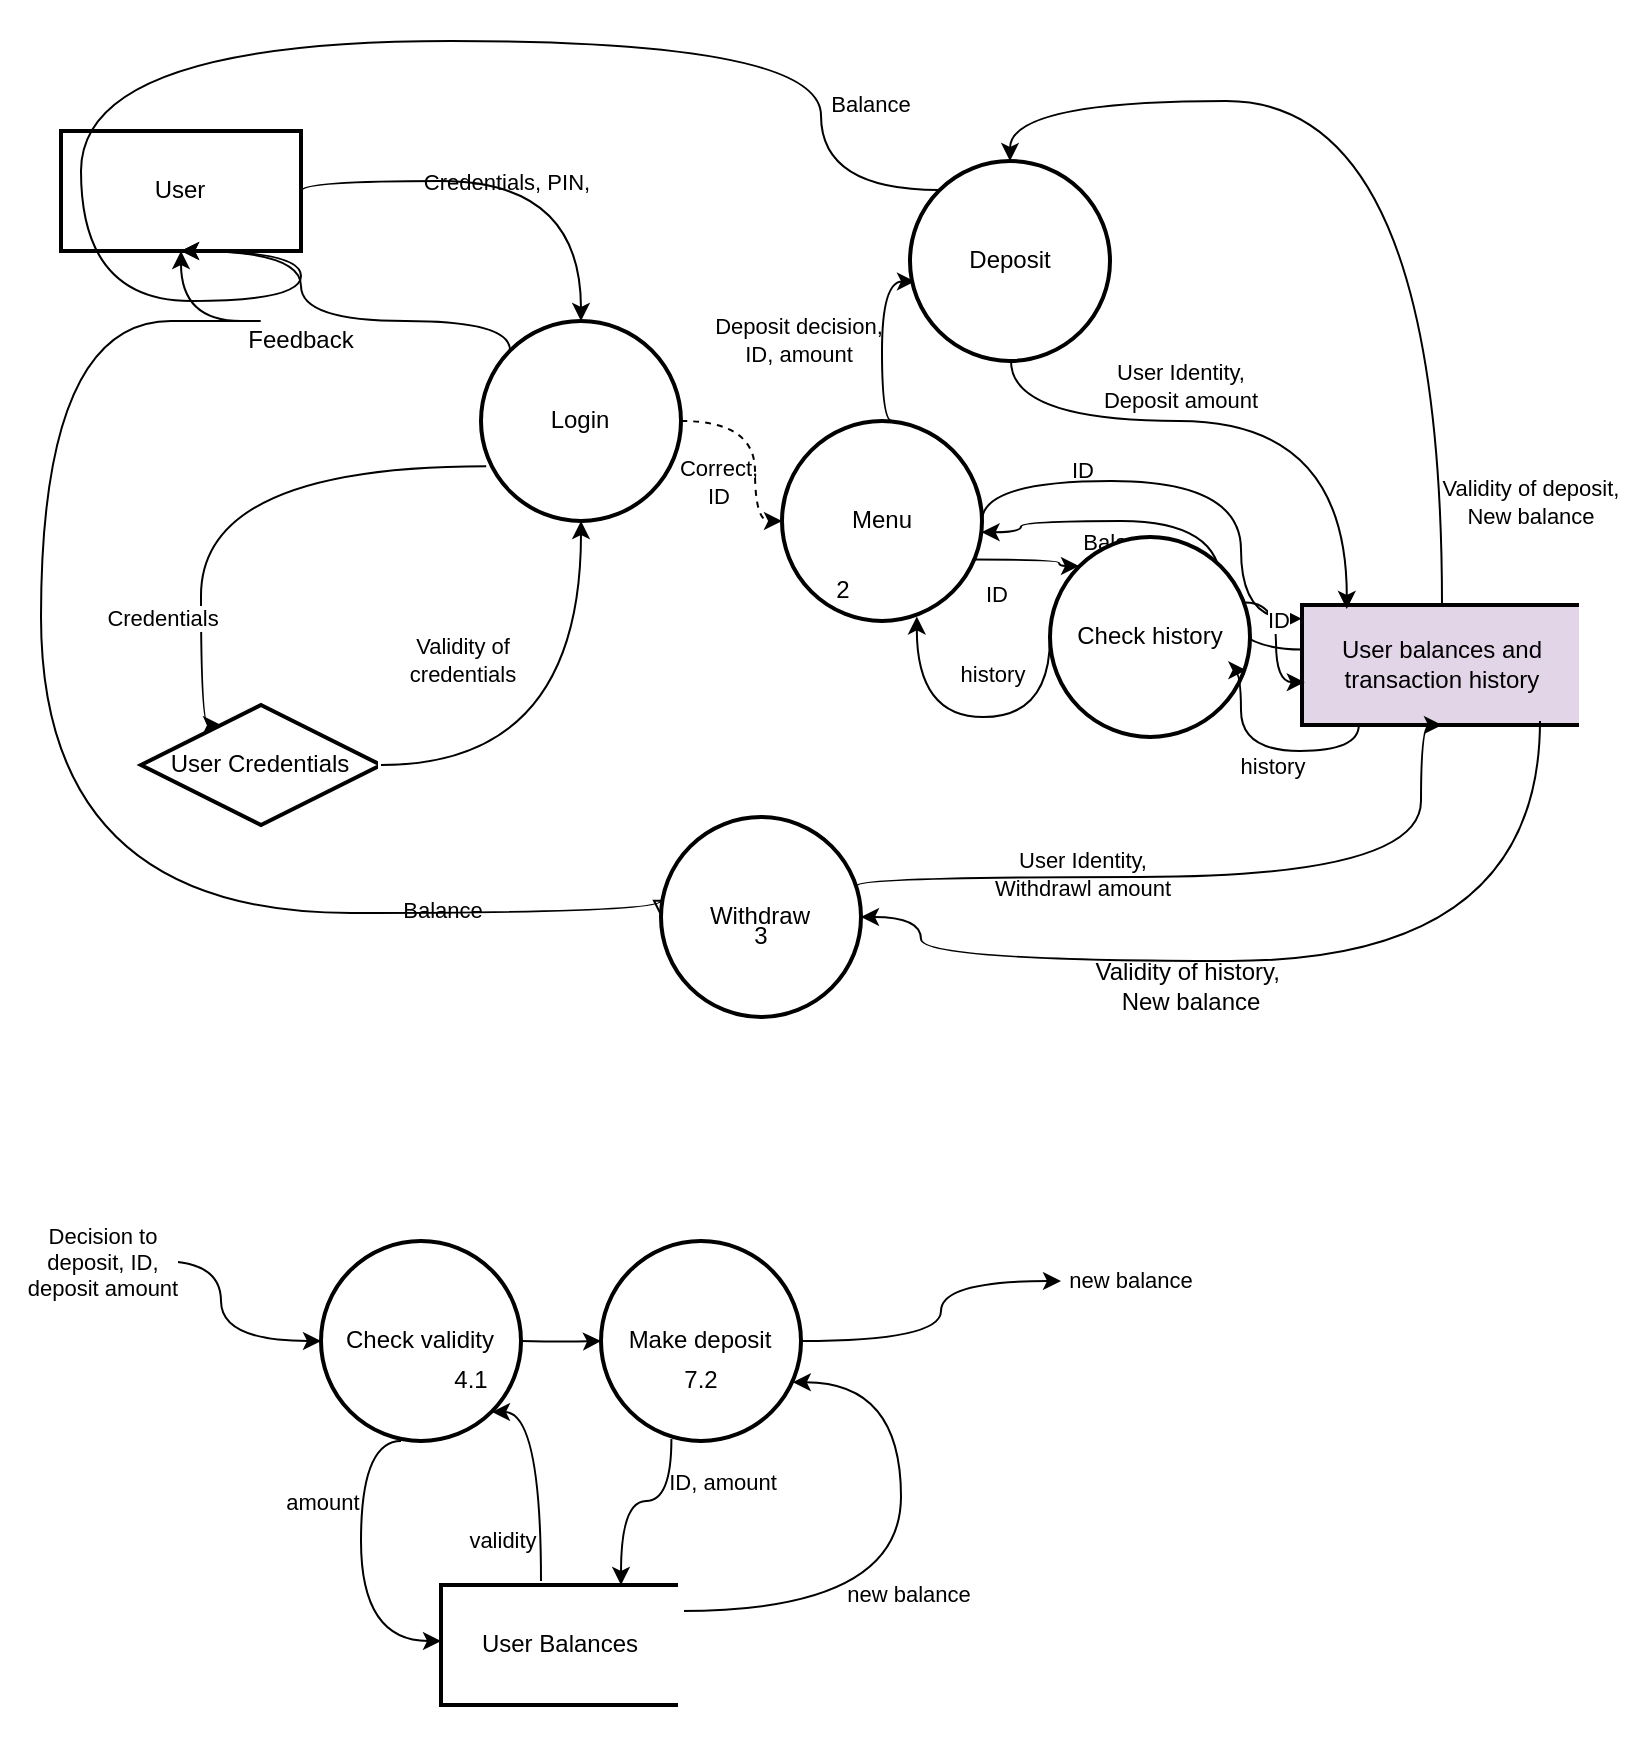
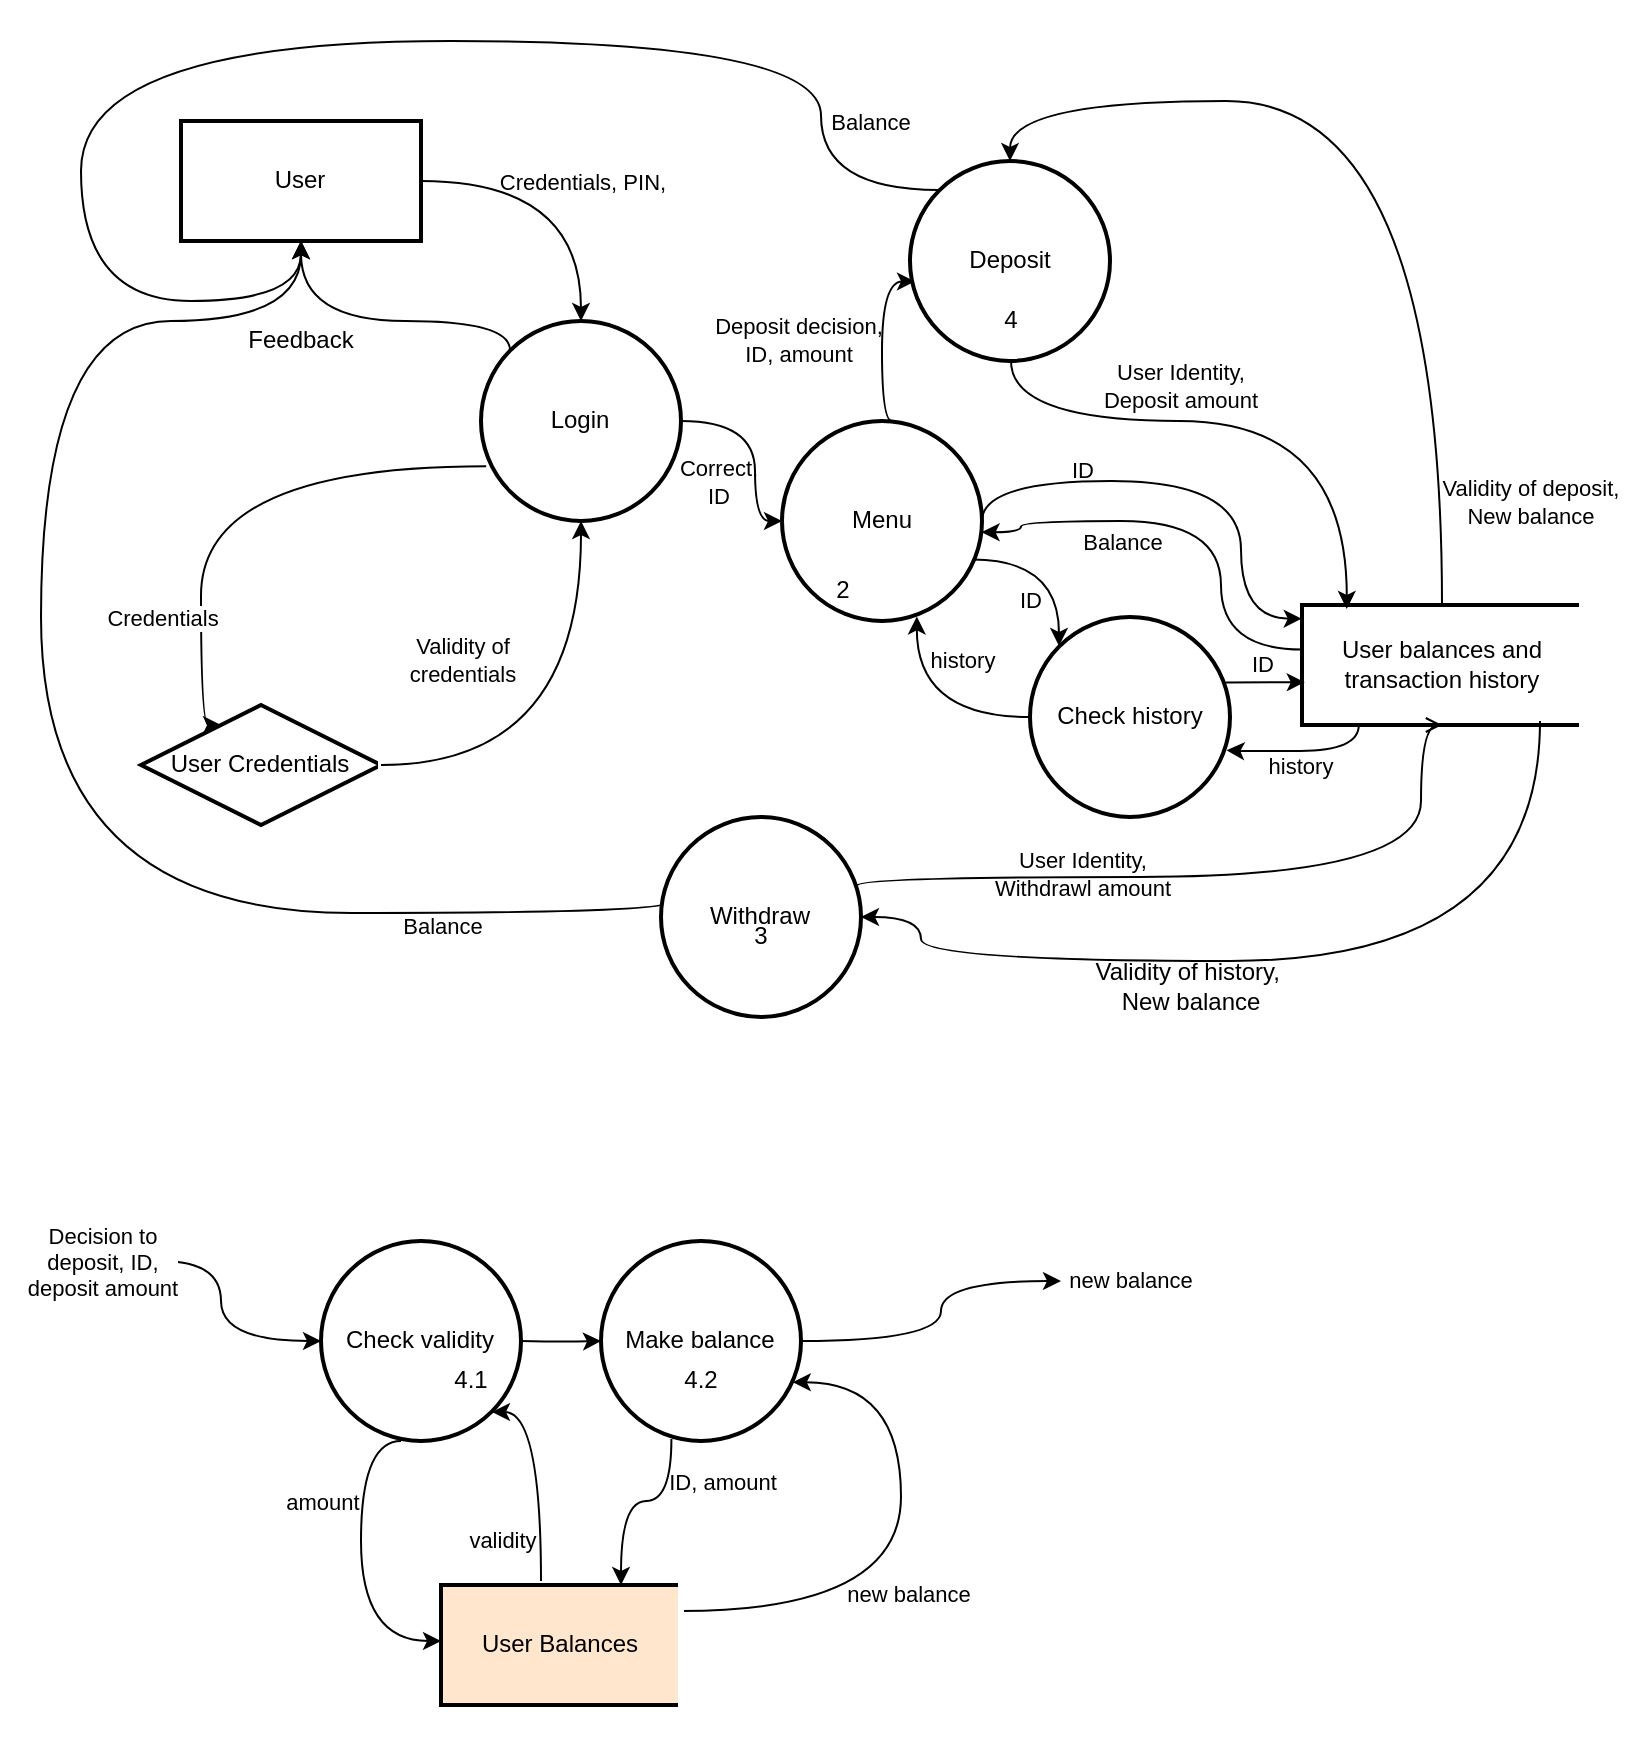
node "User": moved (181, 191) -> (301, 181)
node "4": added
edge "Login" -> "Menu": style dashed -> solid
node "Check history": moved (1150, 637) -> (1130, 717)
node "User balances and transaction history": fillcolor #e1d5e7 -> #ffffff
edge "Withdraw" -> "User balances and transaction history": arrowhead classic -> open
node "Make deposit": label "Make deposit" -> "Make balance"
node "7.2": label "7.2" -> "4.2"
node "User Balances": fillcolor #ffffff -> #ffe6cc
